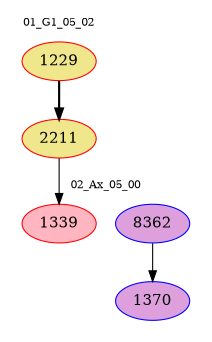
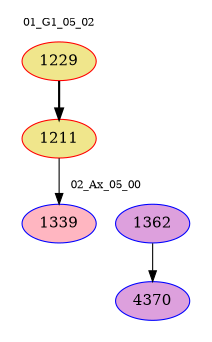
node "2211": label "2211" -> "1211"
node "1339": color red -> blue
node "8362": label "8362" -> "1362"
node "1370": label "1370" -> "4370"
